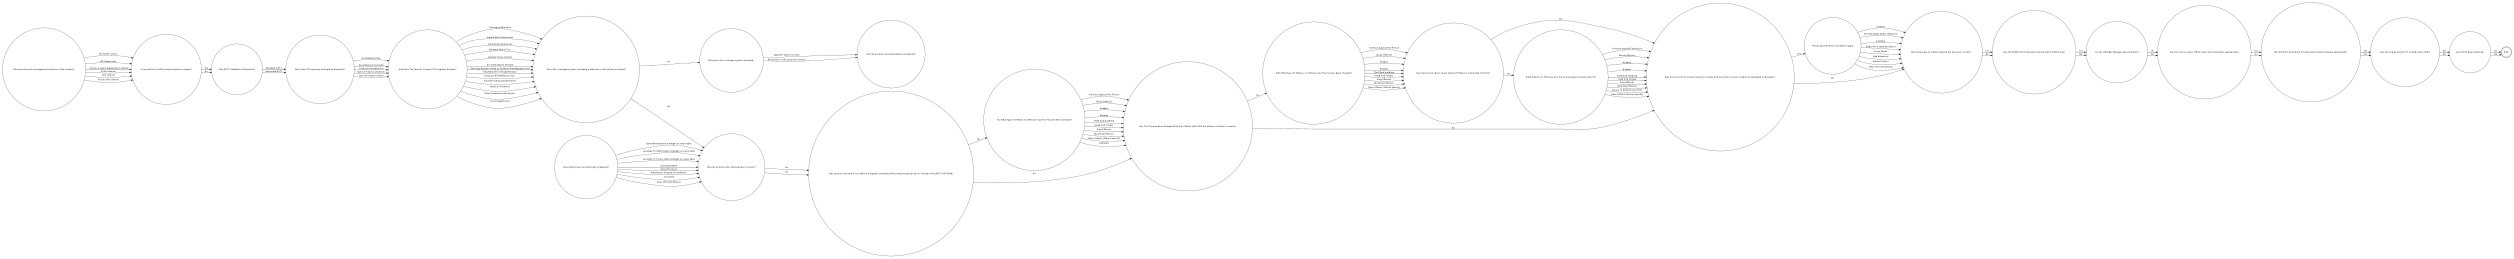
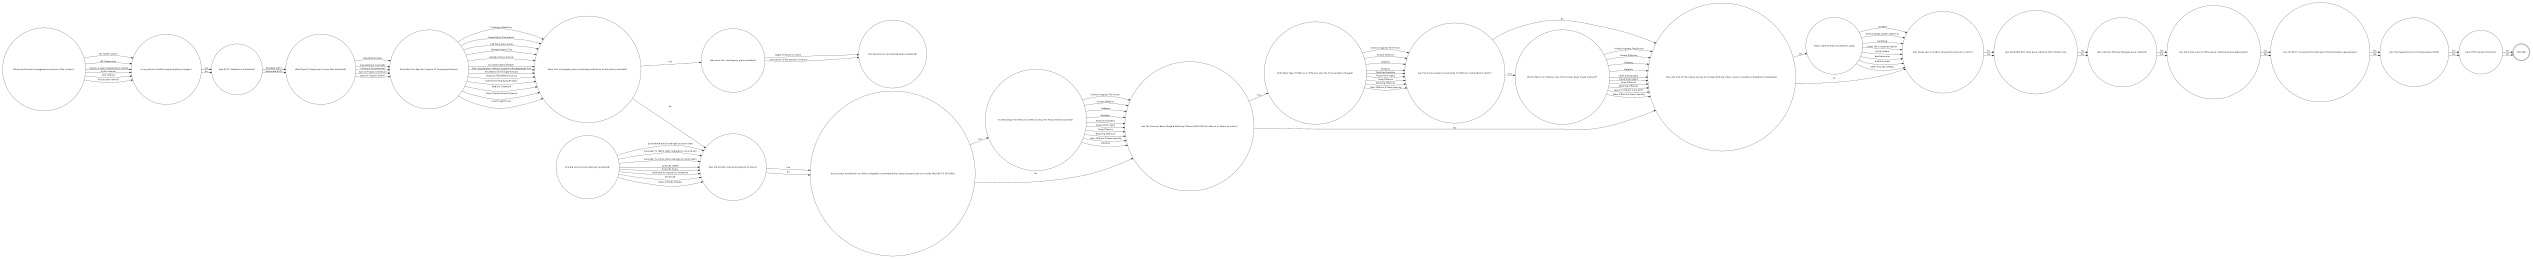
node "Has the Offender Manager been informed?": label "Has the Offender Manager been informed?" -> "Has outcome Offender Manager been informed?"
node "Have PPCS Been Informed?": label "Have PPCS Been Informed?" -> "Have PPCS Failure Informed?"
node "END": label "END" -> "INCLUDE"
node "What Type Of Temporary Failing Was Breached?": label "What Type Of Temporary Failing Was Breached?" -> "What Type Of Temporary Licence Was Breached?"
